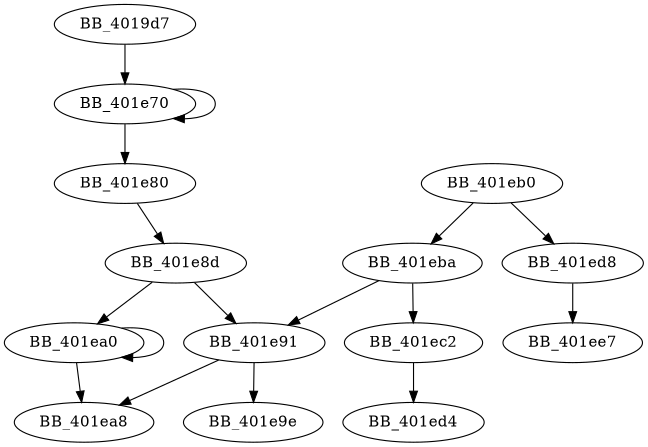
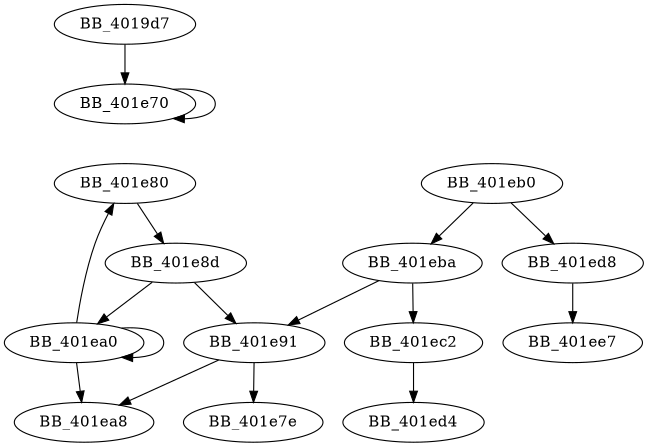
edge "BB_401e70" -> "BB_401e80": now "BB_401ea0" -> "BB_401e80"
node "BB_401e9e": label "BB_401e9e" -> "BB_401e7e"
